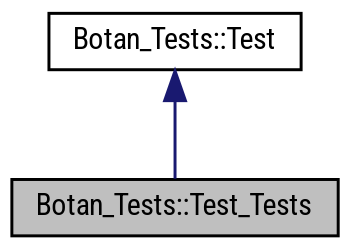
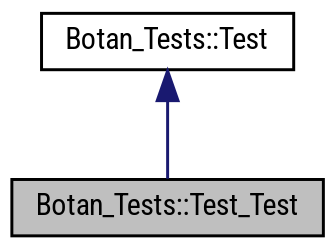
node "Botan_Tests::Test_Tests": label "Botan_Tests::Test_Tests" -> "Botan_Tests::Test_Test"
